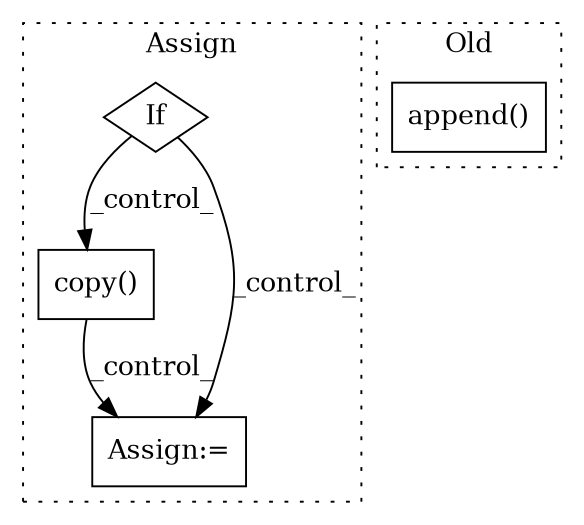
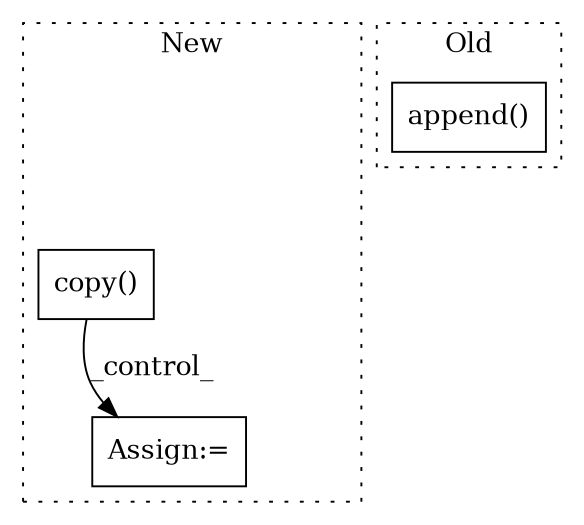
cluster "Assign": label "Assign" -> "New"
node "If": removed
